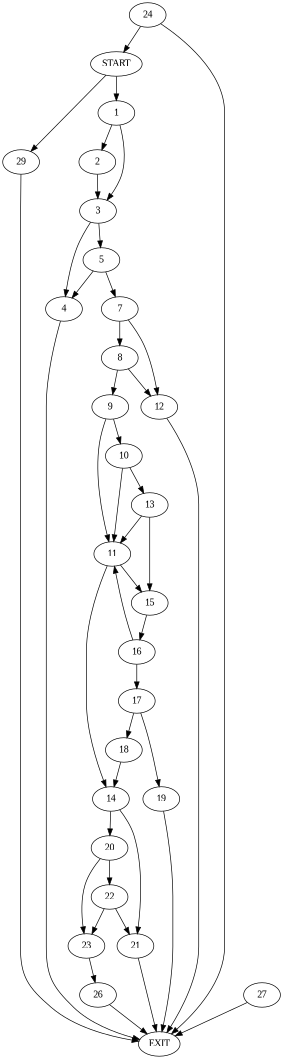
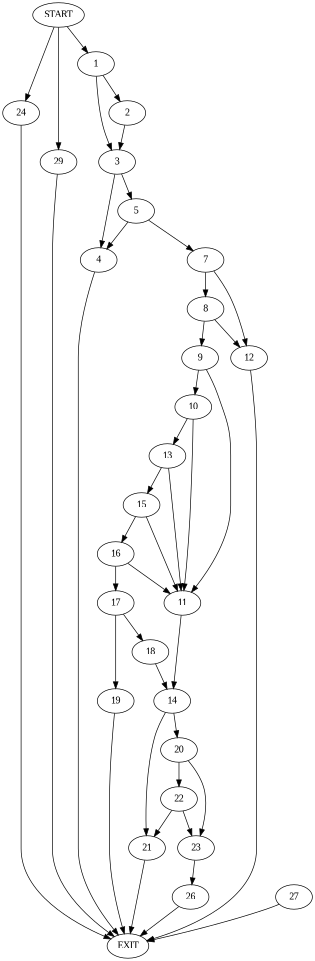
edge "24" -> "START": reversed
edge "11" -> "15": reversed
